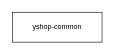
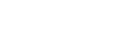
node "yshop-common": removed
